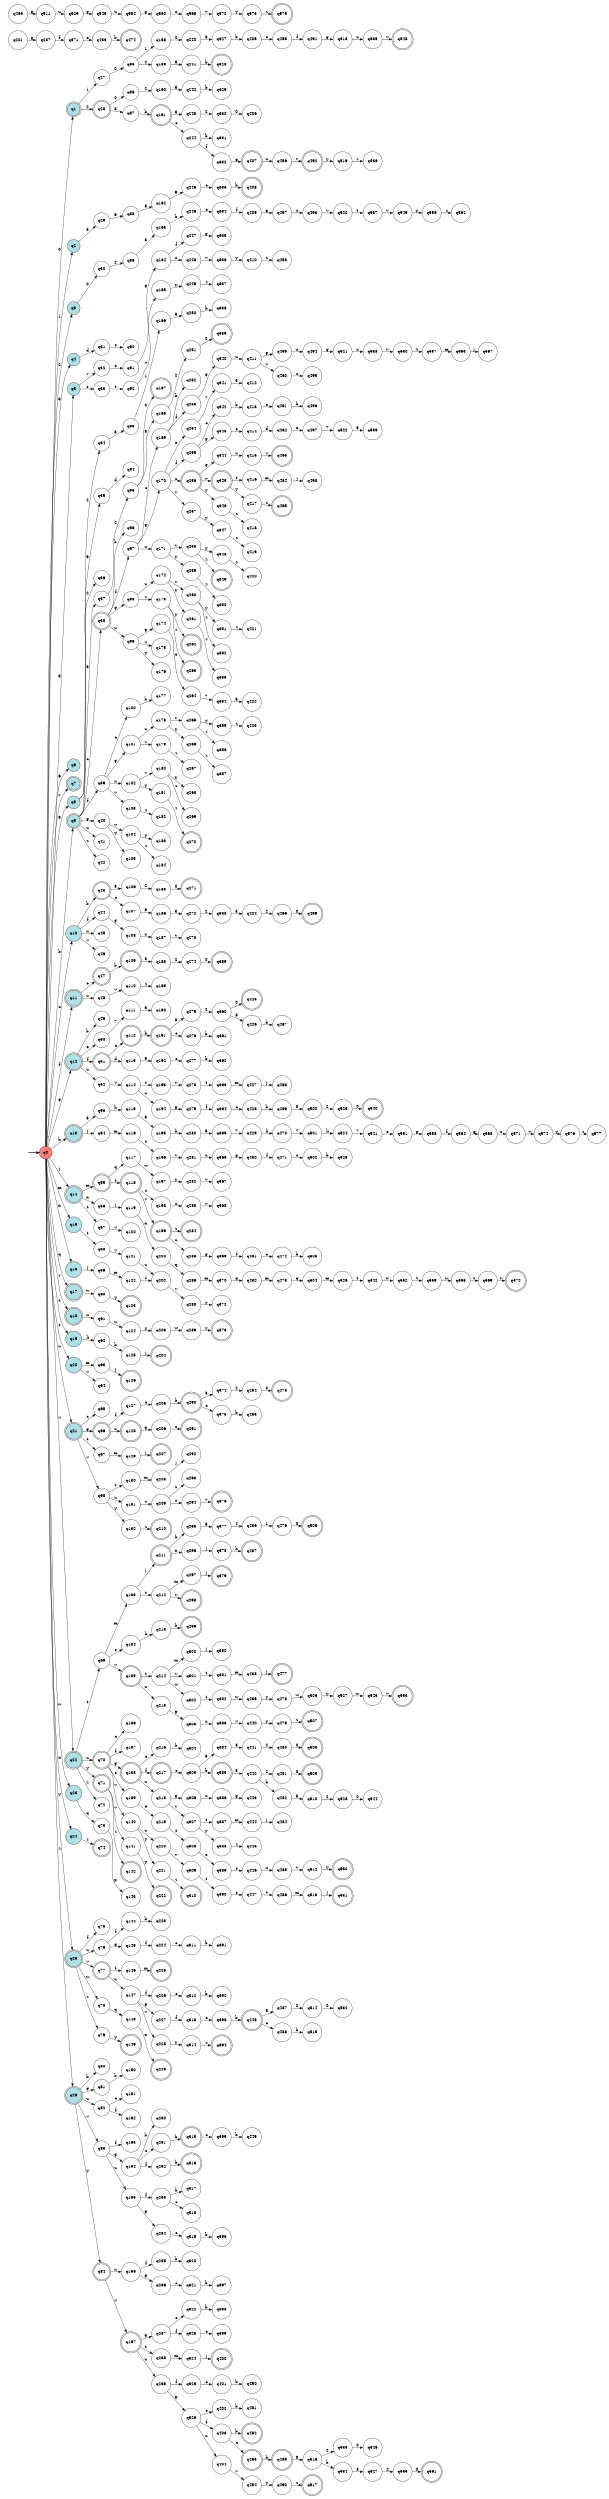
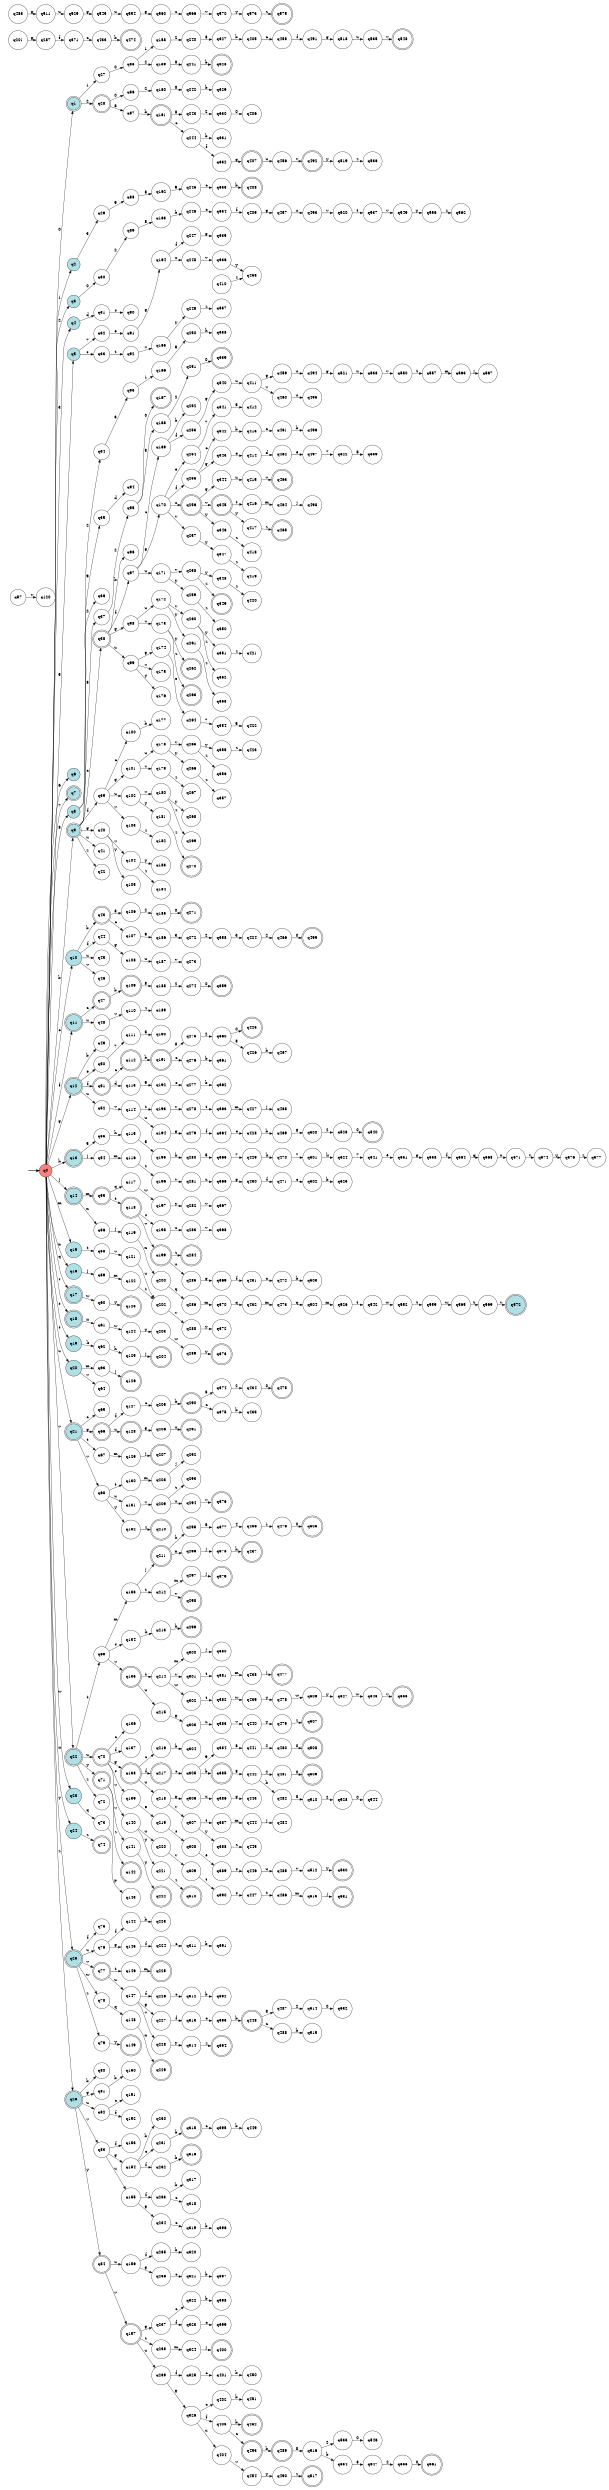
edge "q336" -> "q410": now "q336" -> "q458"
edge "q14" -> "q57": removed, label "t"
node "q572": fillcolor white -> powderblue
